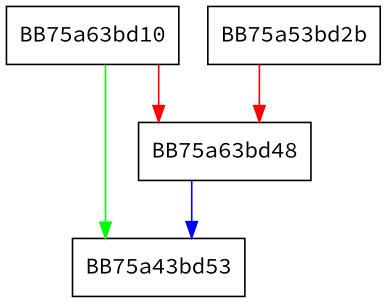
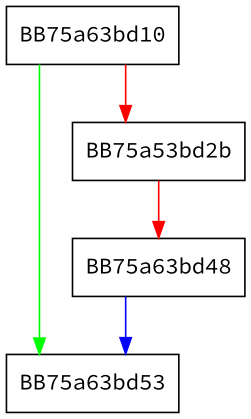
edge "BB75a63bd10" -> "BB75a63bd48": now "BB75a63bd10" -> "BB75a53bd2b"
node "BB75a43bd53": label "BB75a43bd53" -> "BB75a63bd53"
